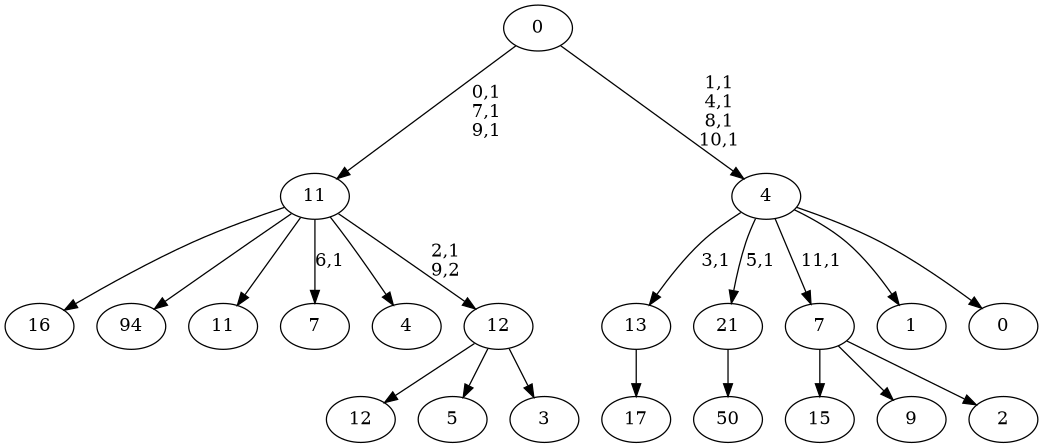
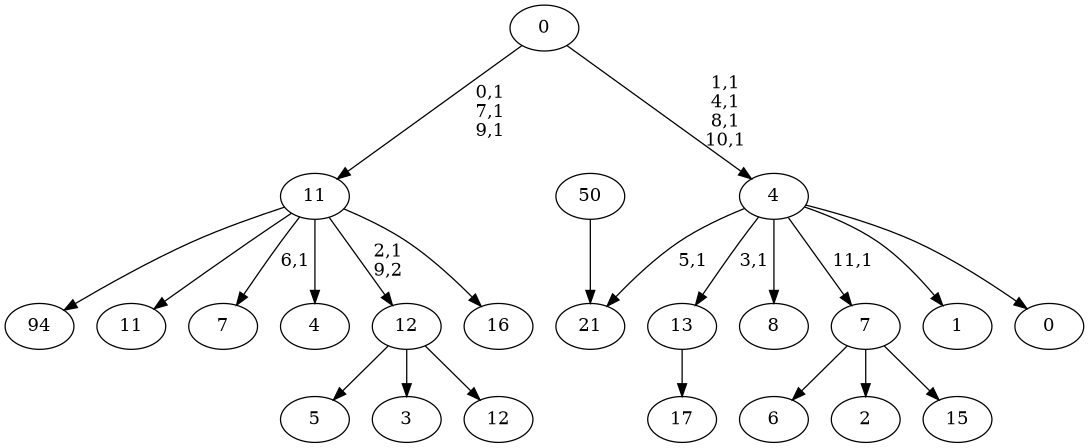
node "8": added
edge "21" -> "50": reversed
node "9": label "9" -> "6"
